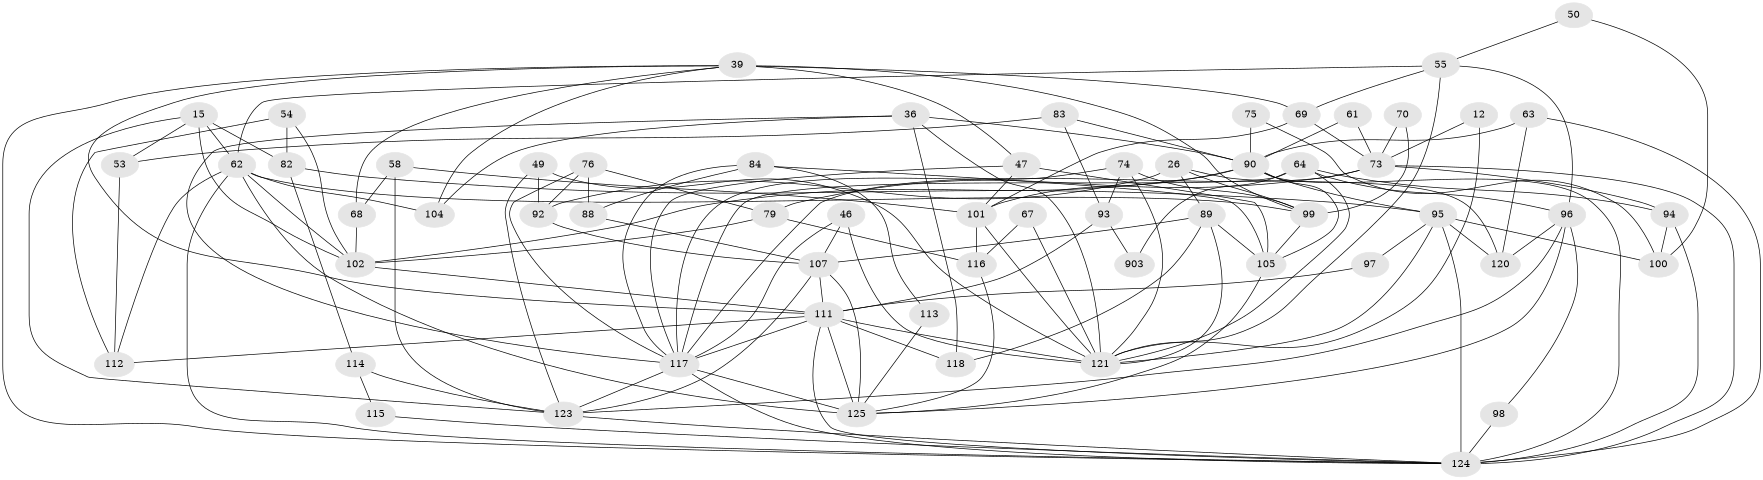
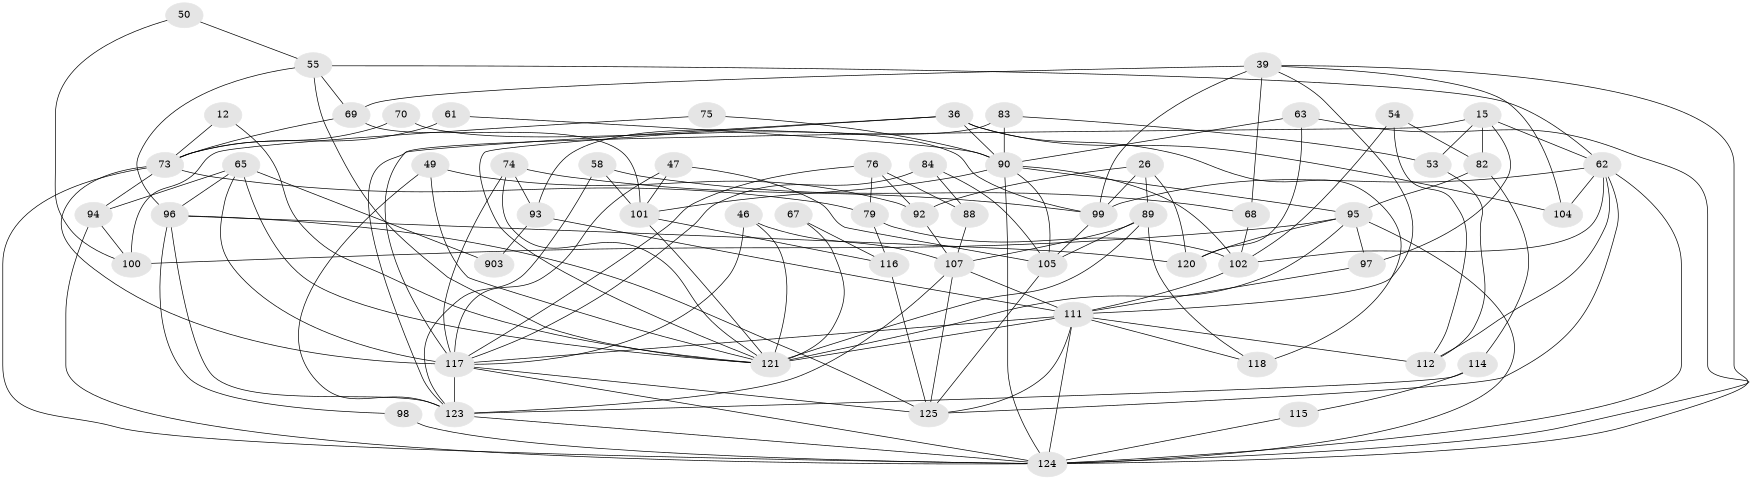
edge "39" -- "47": removed
node "64": label "64" -> "65"
edge "15" -- "102": now "15" -- "97"
node "113": removed
